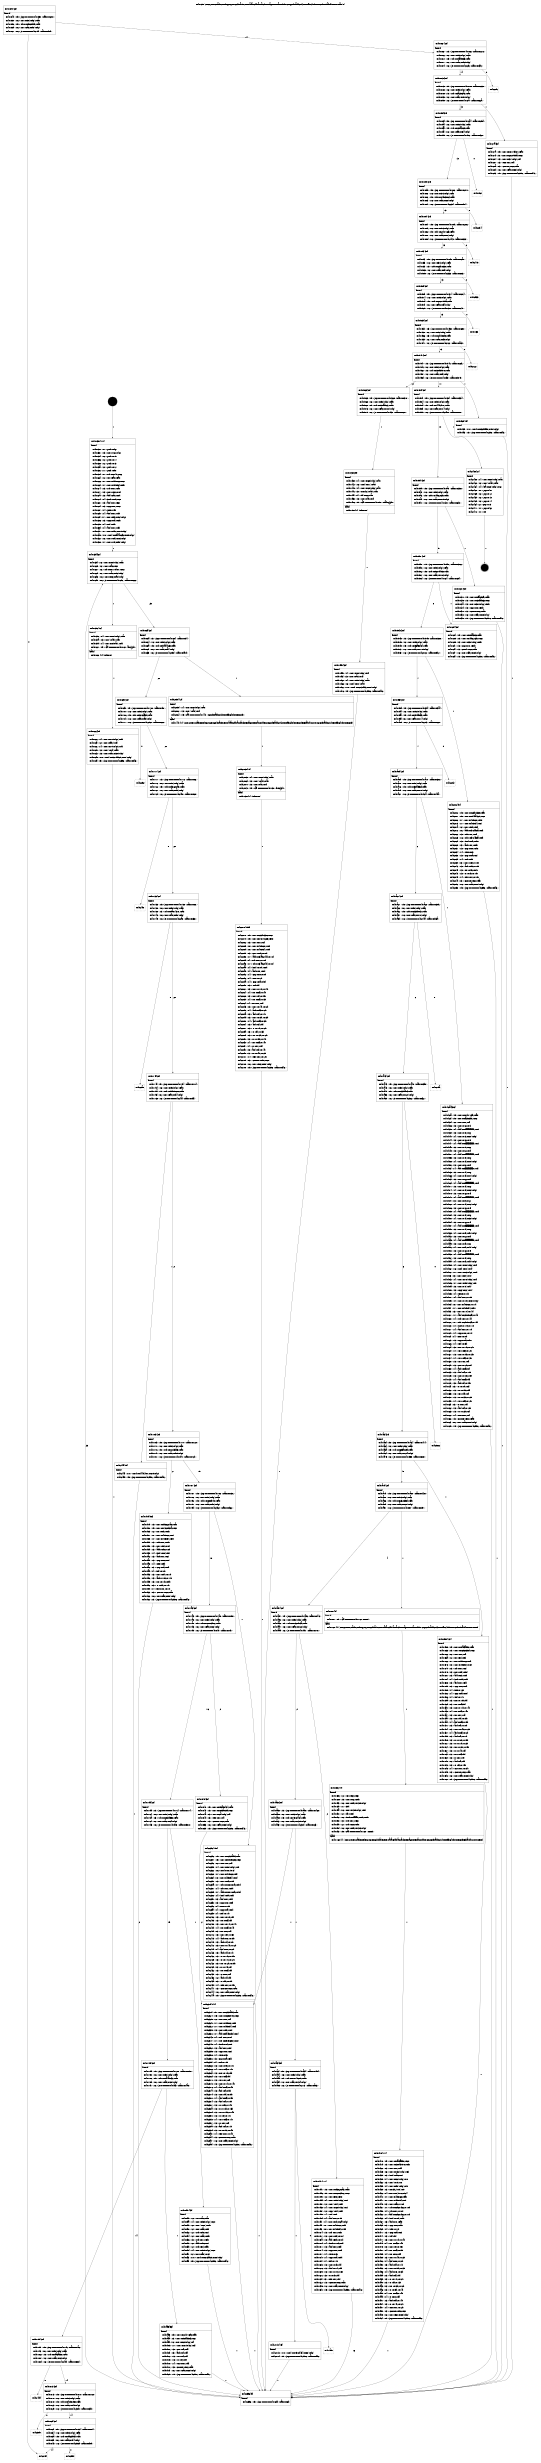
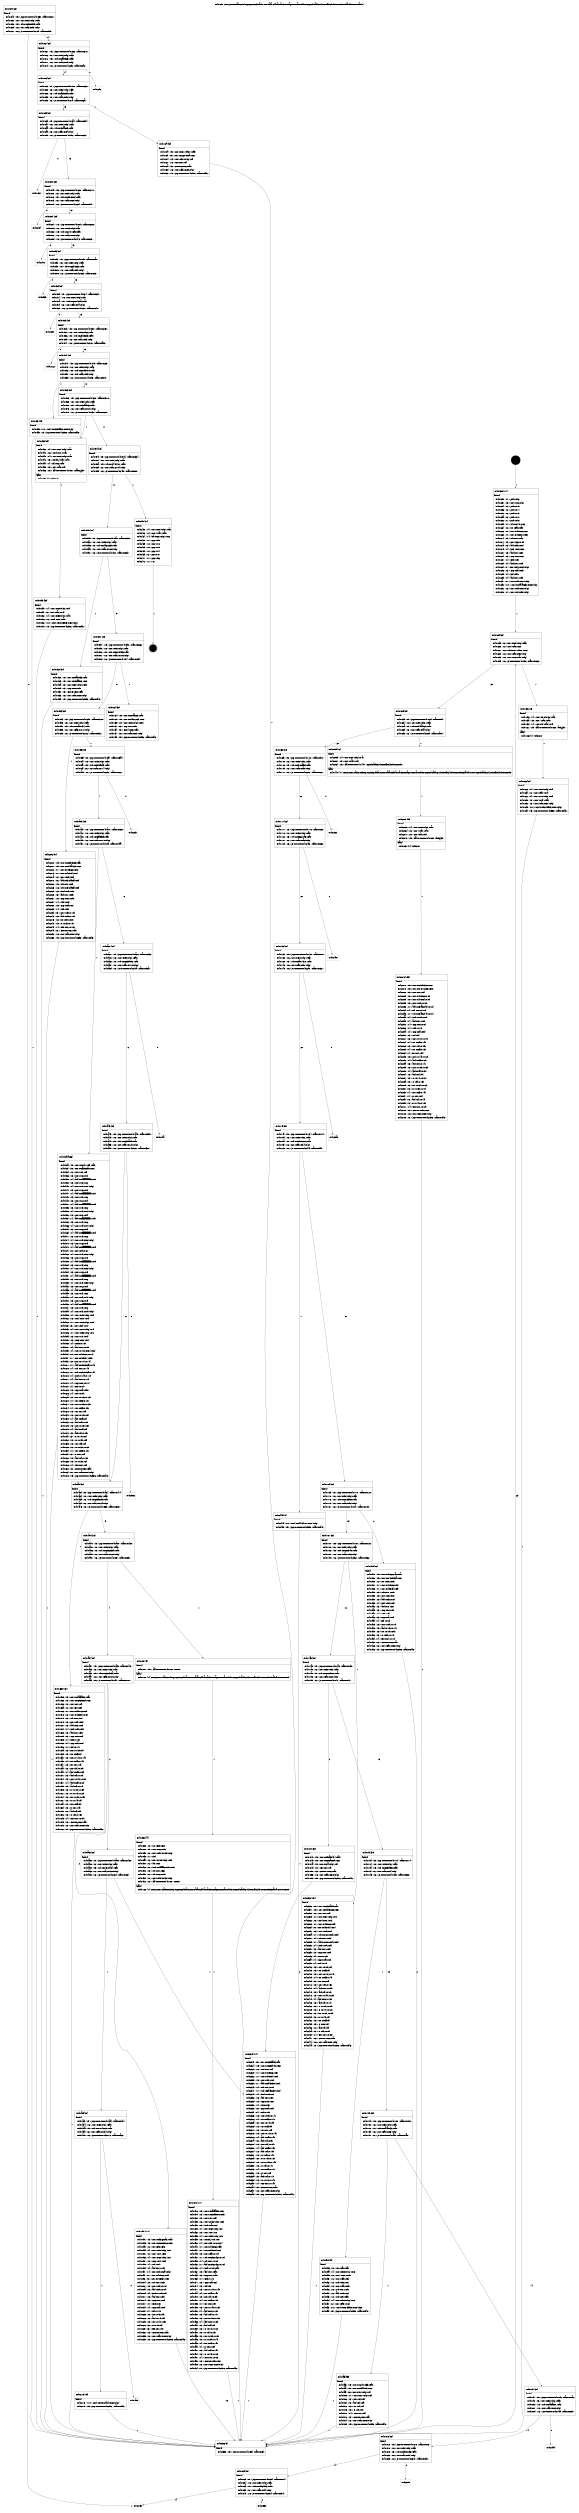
edge "0x401947 [28]" -> "0x40197f [28]": now "0x401963 [28]" -> "0x40197f [28]"
